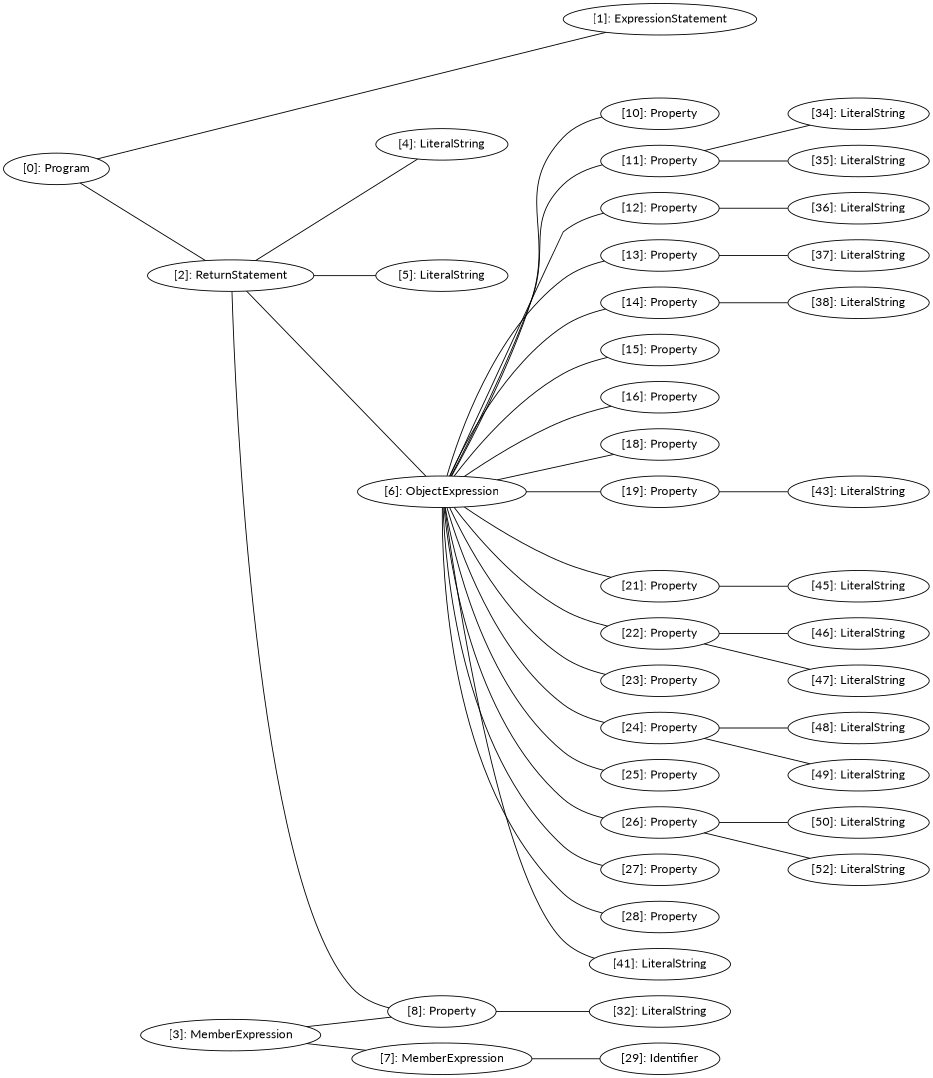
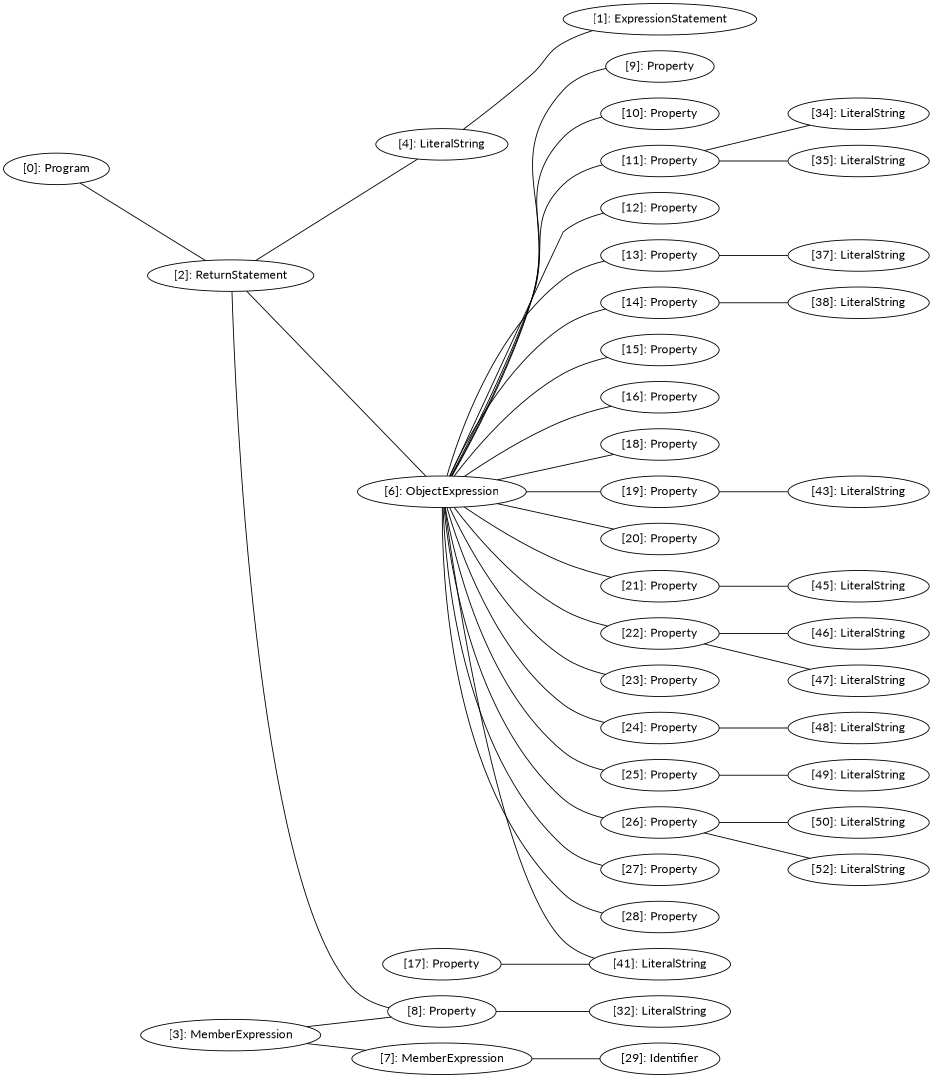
node "[9]: Property": added
edge "[1]: ExpressionStatement" -- "[0]: Program": now "[1]: ExpressionStatement" -- "[4]: LiteralString"
node "[36]: LiteralString": removed
node "[5]: LiteralString": removed
node "[20]: Property": added
edge "[24]: Property" -- "[49]: LiteralString": now "[25]: Property" -- "[49]: LiteralString"
node "[17]: Property": added
